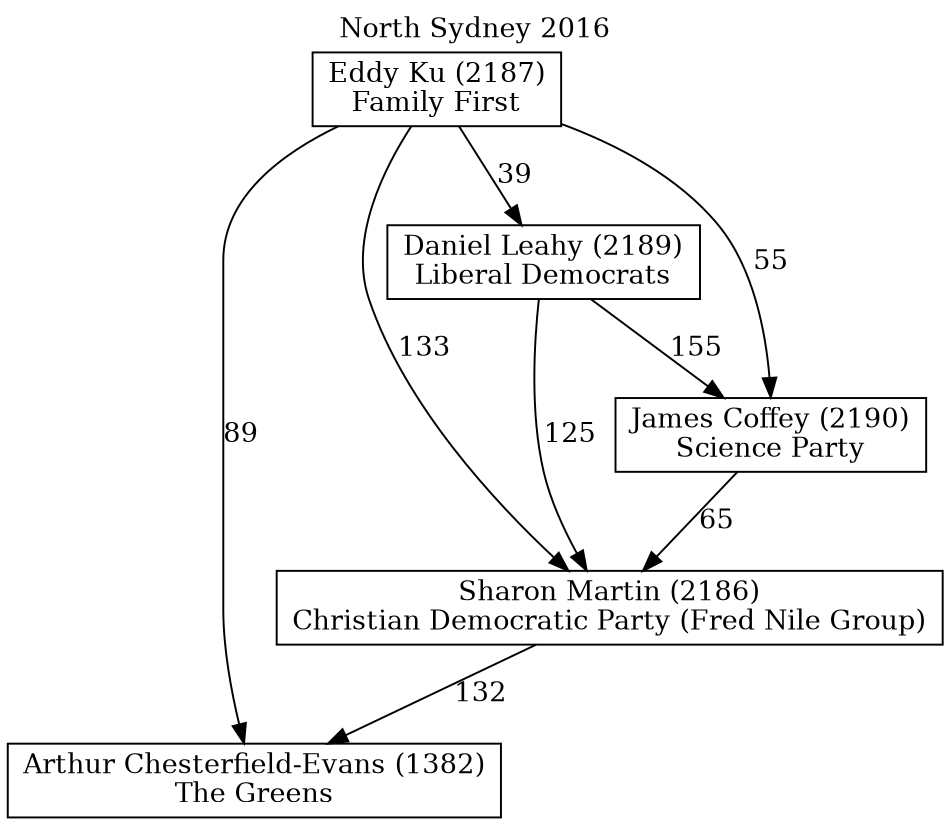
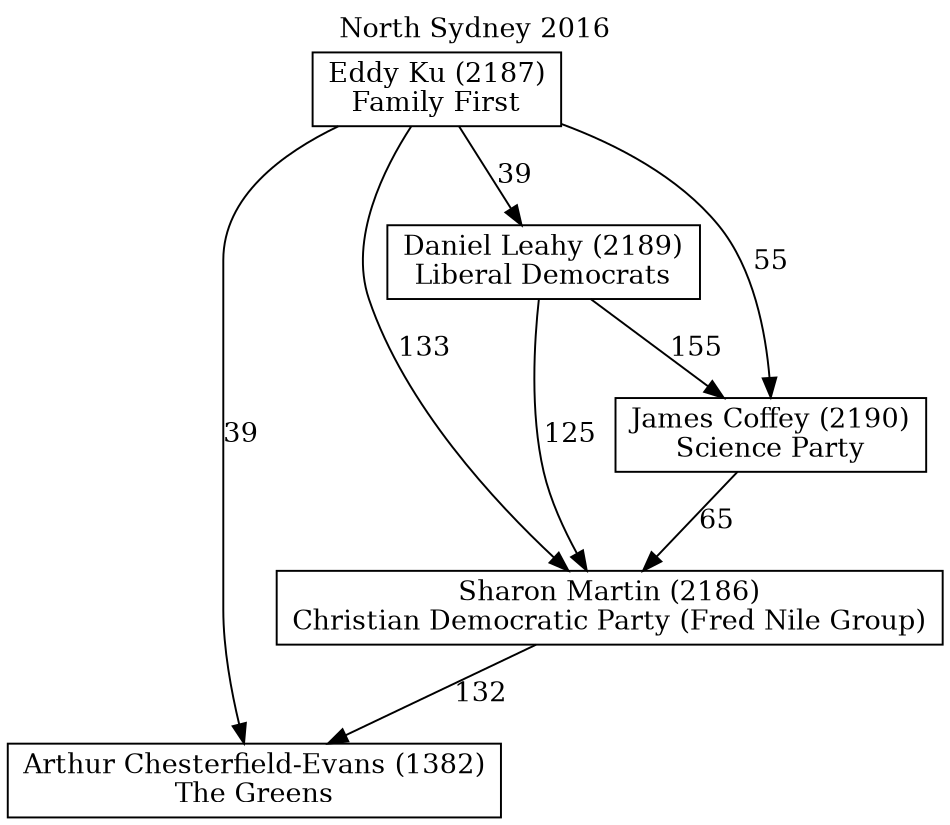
edge "Eddy Ku (2187) Family First" -> "Arthur Chesterfield-Evans (1382) The Greens": label "89" -> "39"
